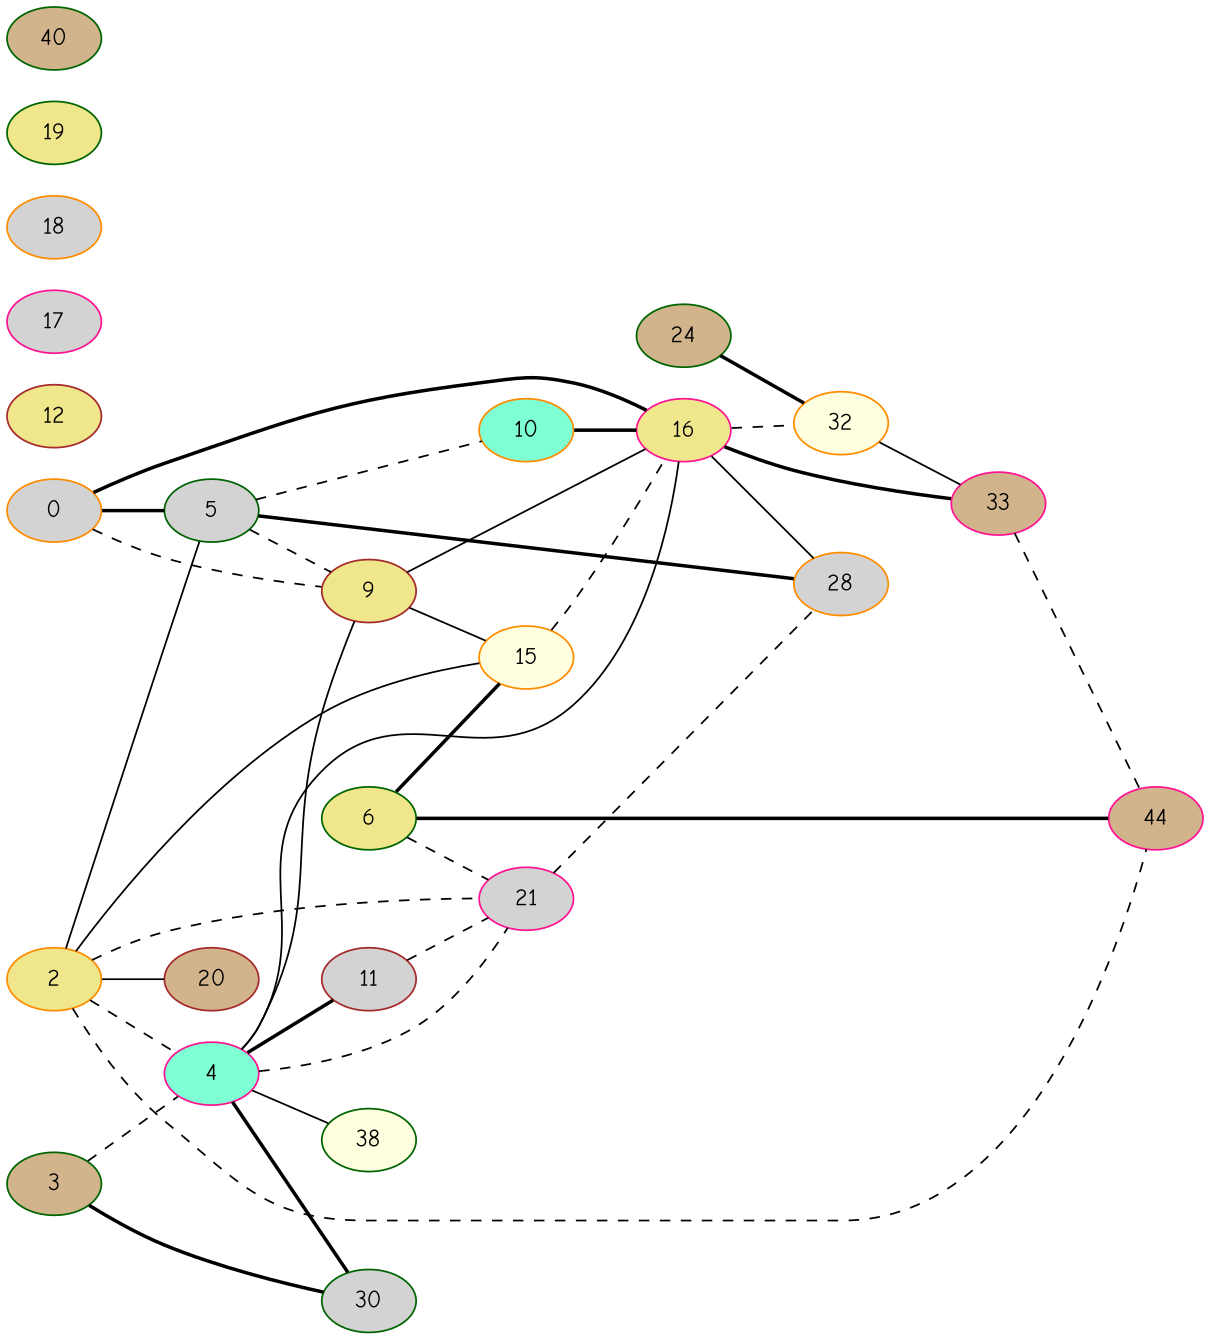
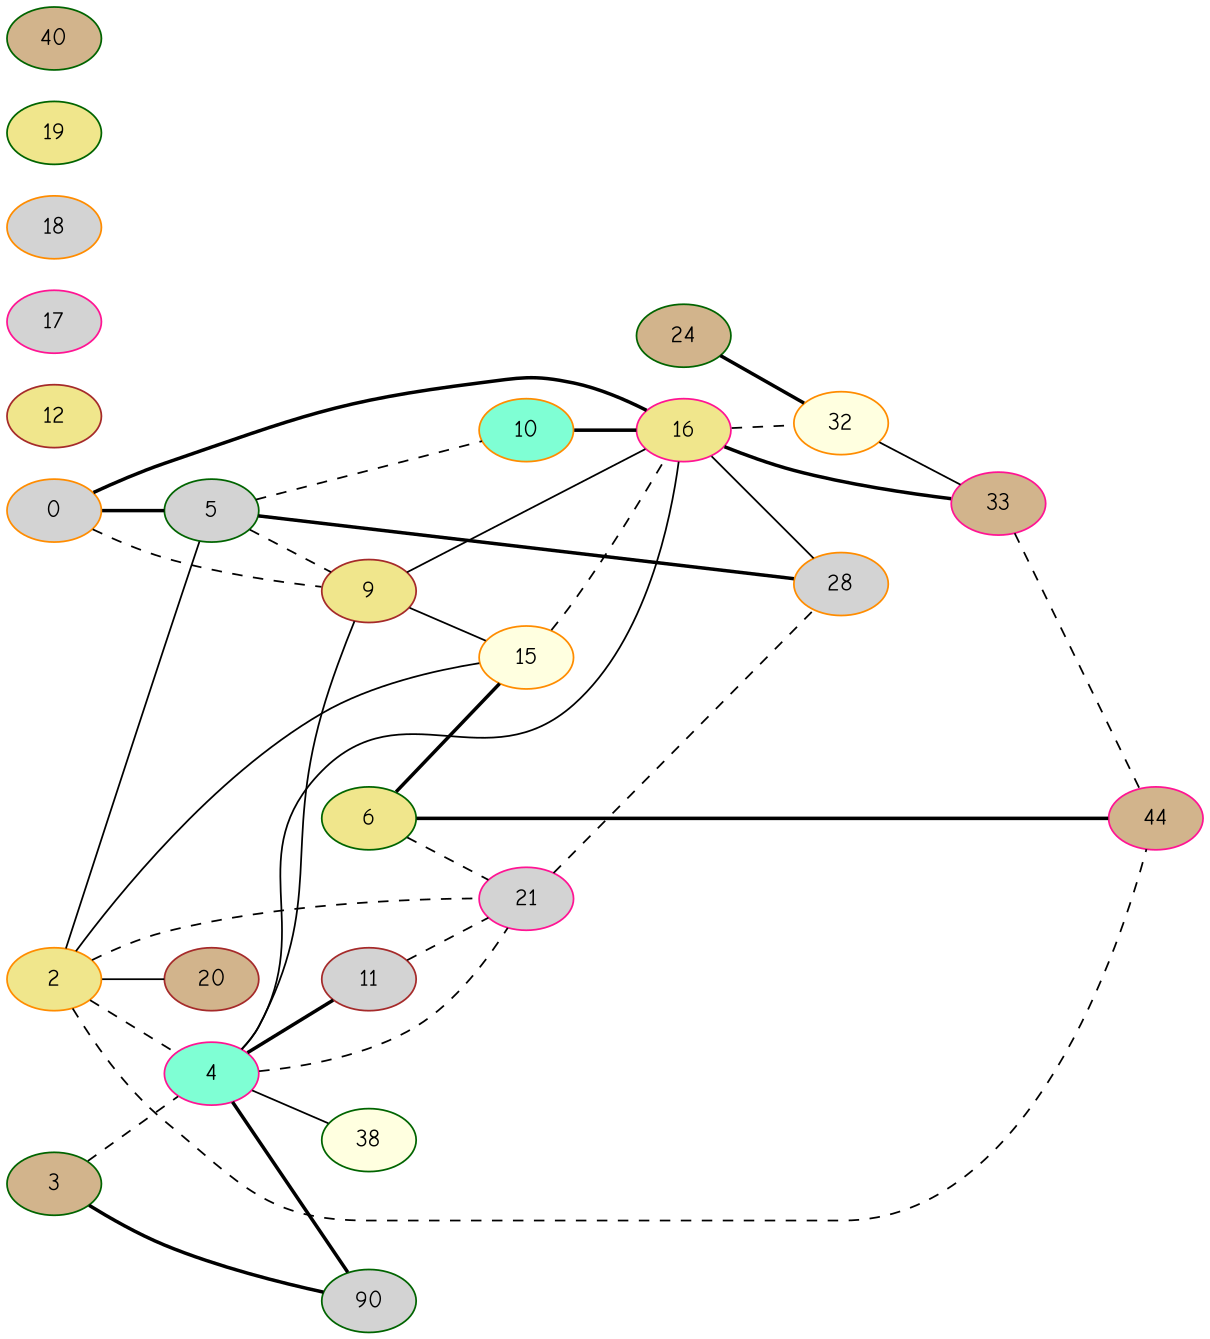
node "30": label "30" -> "90"
